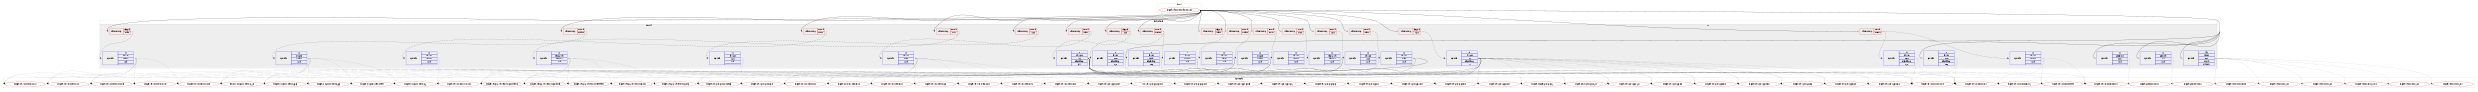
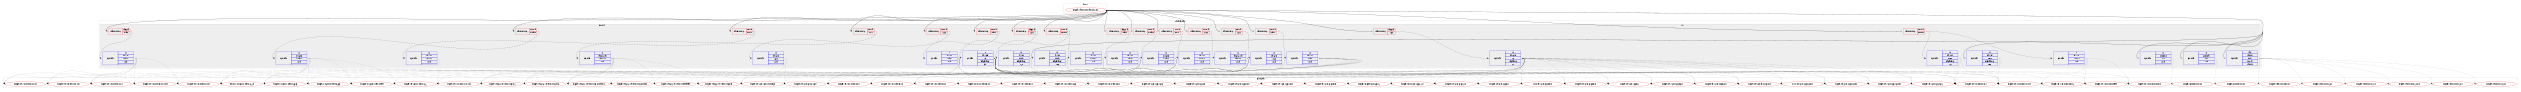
node "portage://sys-apps/systemd-244": label "portage://sys-apps/systemd-244" -> "portage://dev-apps/systemd-244"
node "portage://net-analyzer/net-snmp-5.8-r4": added
node "portage://dev-lang/lua-5.1.5-r100": label "portage://dev-lang/lua-5.1.5-r100" -> "portage://dev-lang/dev-5.1.5-r100"
node "portage://dev-lang/lua-5.3.3-r1": label "portage://dev-lang/lua-5.3.3-r1" -> "boost://dev-lang/lua-5.3.3-r1"
node "portage://dev-lang/lua-5.3.5-r2": label "portage://dev-lang/lua-5.3.5-r2" -> "portage://dev-lang/libs-5.3.5-r2"
